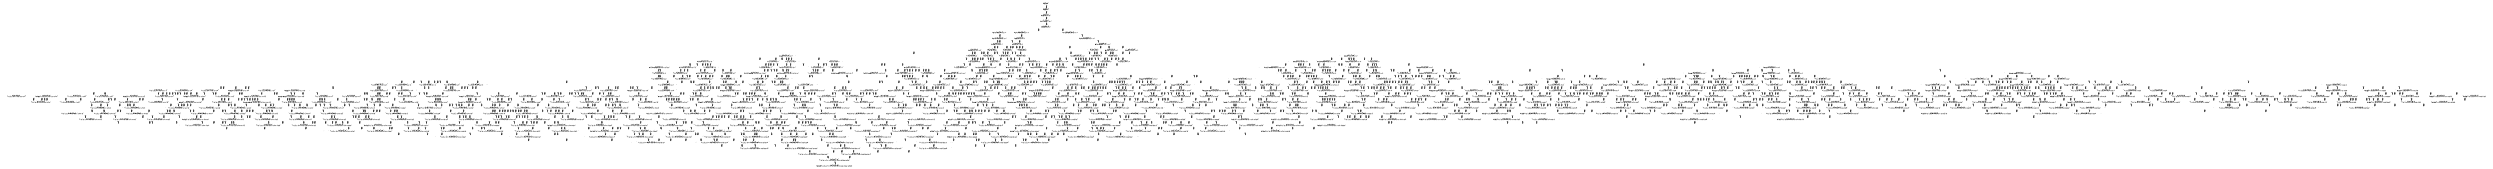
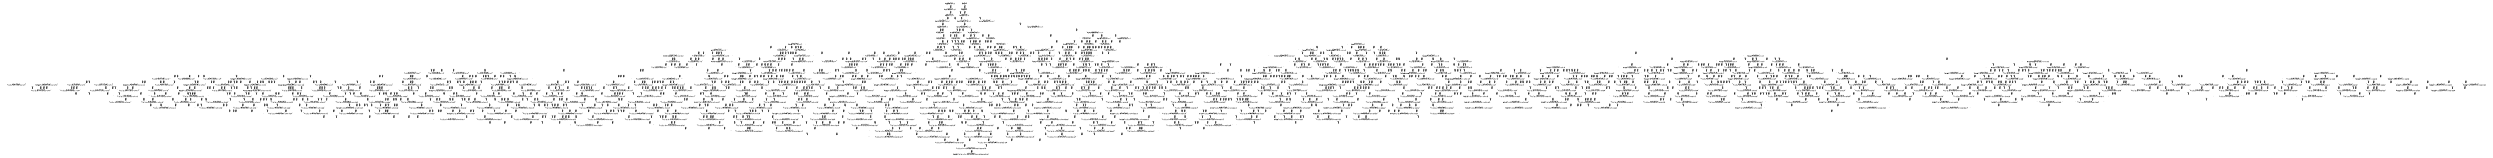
edge "S2: [10, 13] [53, 67] {T0J1:53-67}{1, 2}" -> "S3: [53, 67] [77, 97] {T0J1:53-67, T0J2:77-97}{1, 2, 3}": now "S2: [10, 13] [53, 67] {T0J1:53-67}{1, 2}" -> "S6: [88, 96] [146, 169] {T0J11:146-169}{1, 2, 3, 11, 12}"
node "S5: [88, 111] [142, 179] {T0J3:142-179}{1, 2, 3, 4, 11}": added
node "S17: [164, 198] [168, 230] {}{1, 2, 3, 4, 5, 6, 7, 11, 12}": added
